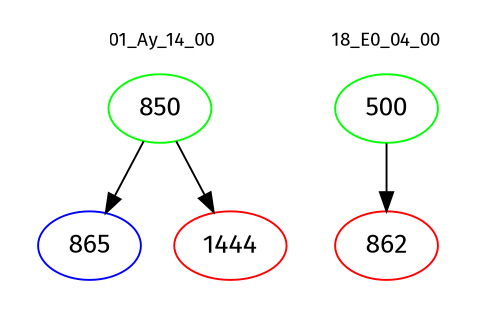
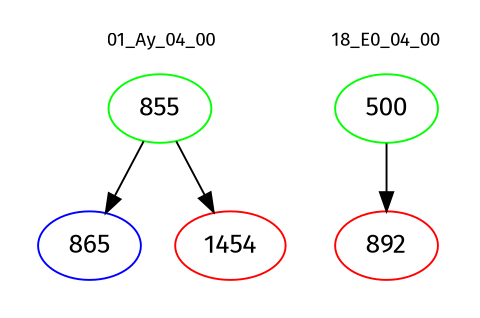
cluster "01_Ay_14_00": label "01_Ay_14_00" -> "01_Ay_04_00"
node "850": label "850" -> "855"
node "1444": label "1444" -> "1454"
node "862": label "862" -> "892"
